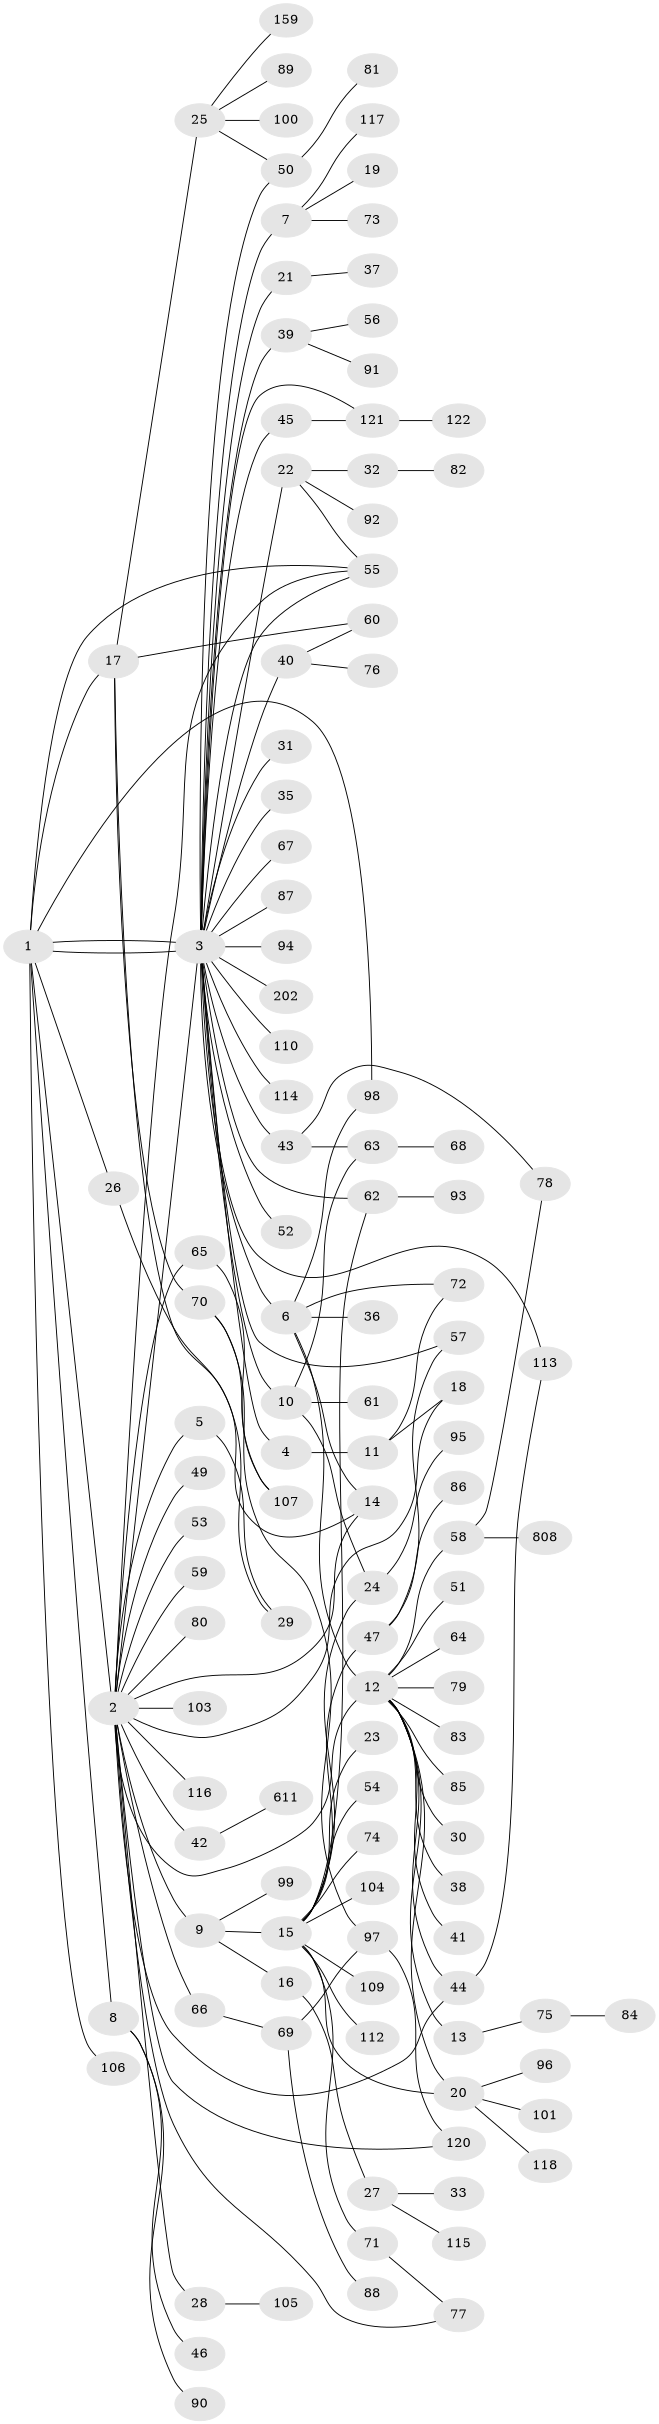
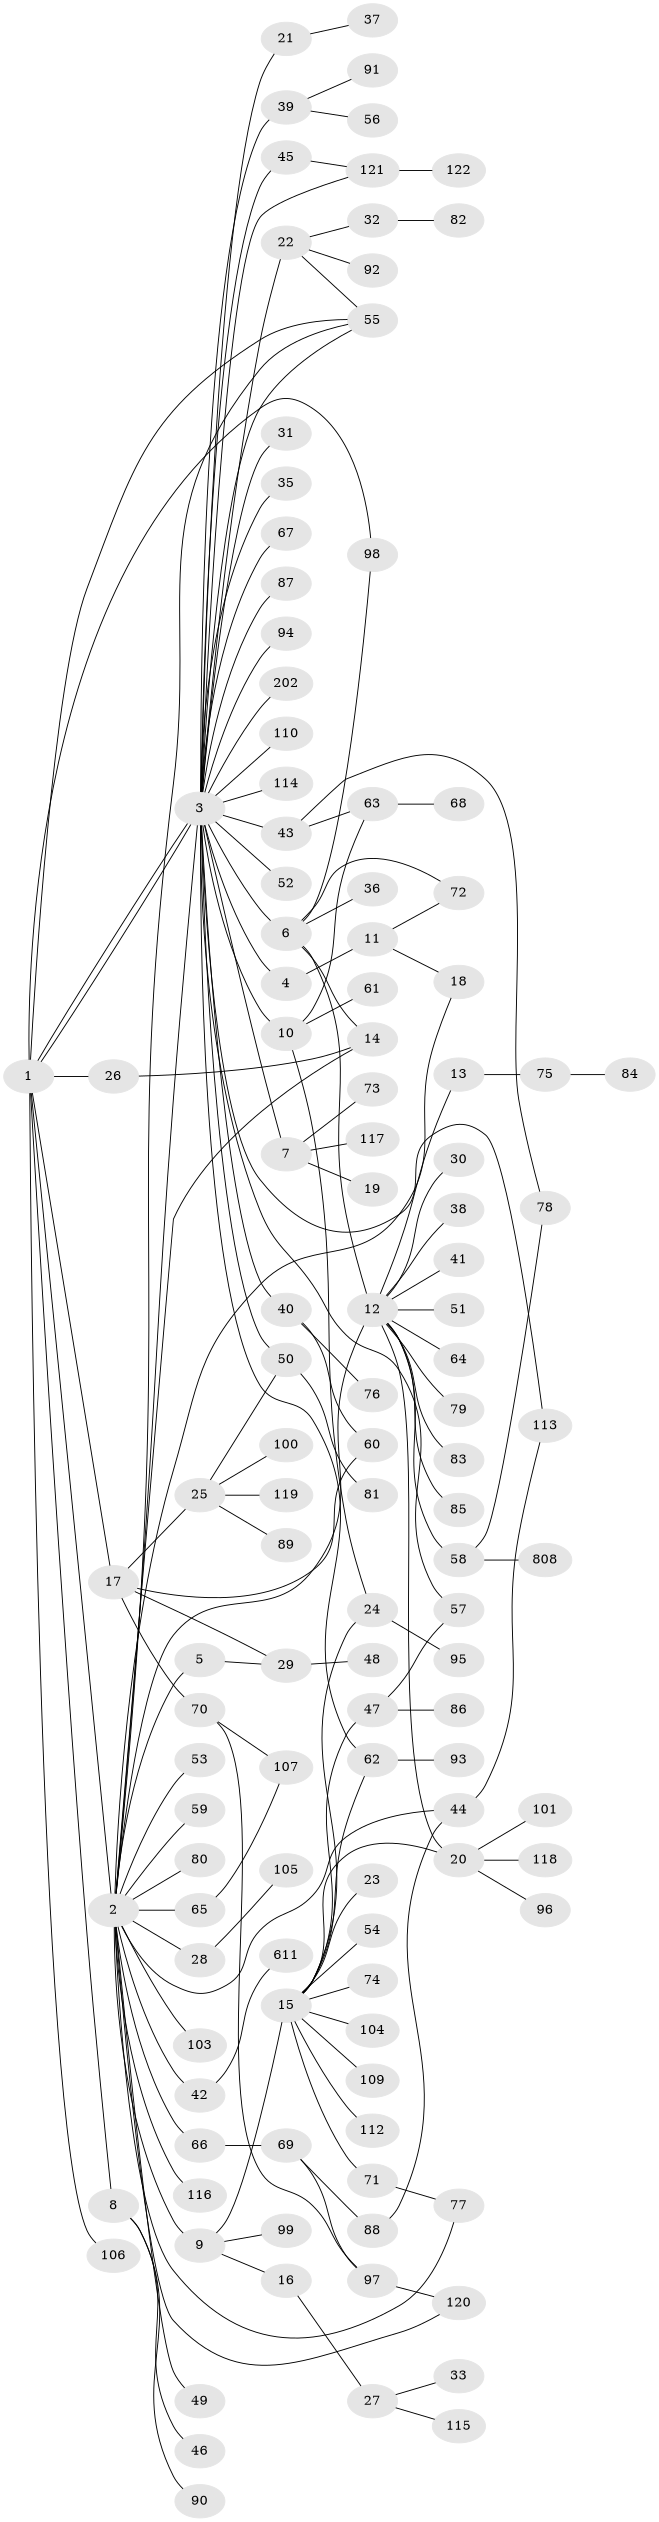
node "159": label "159" -> "119"
node "48": added
edge "12" -- "44": now "88" -- "44"
